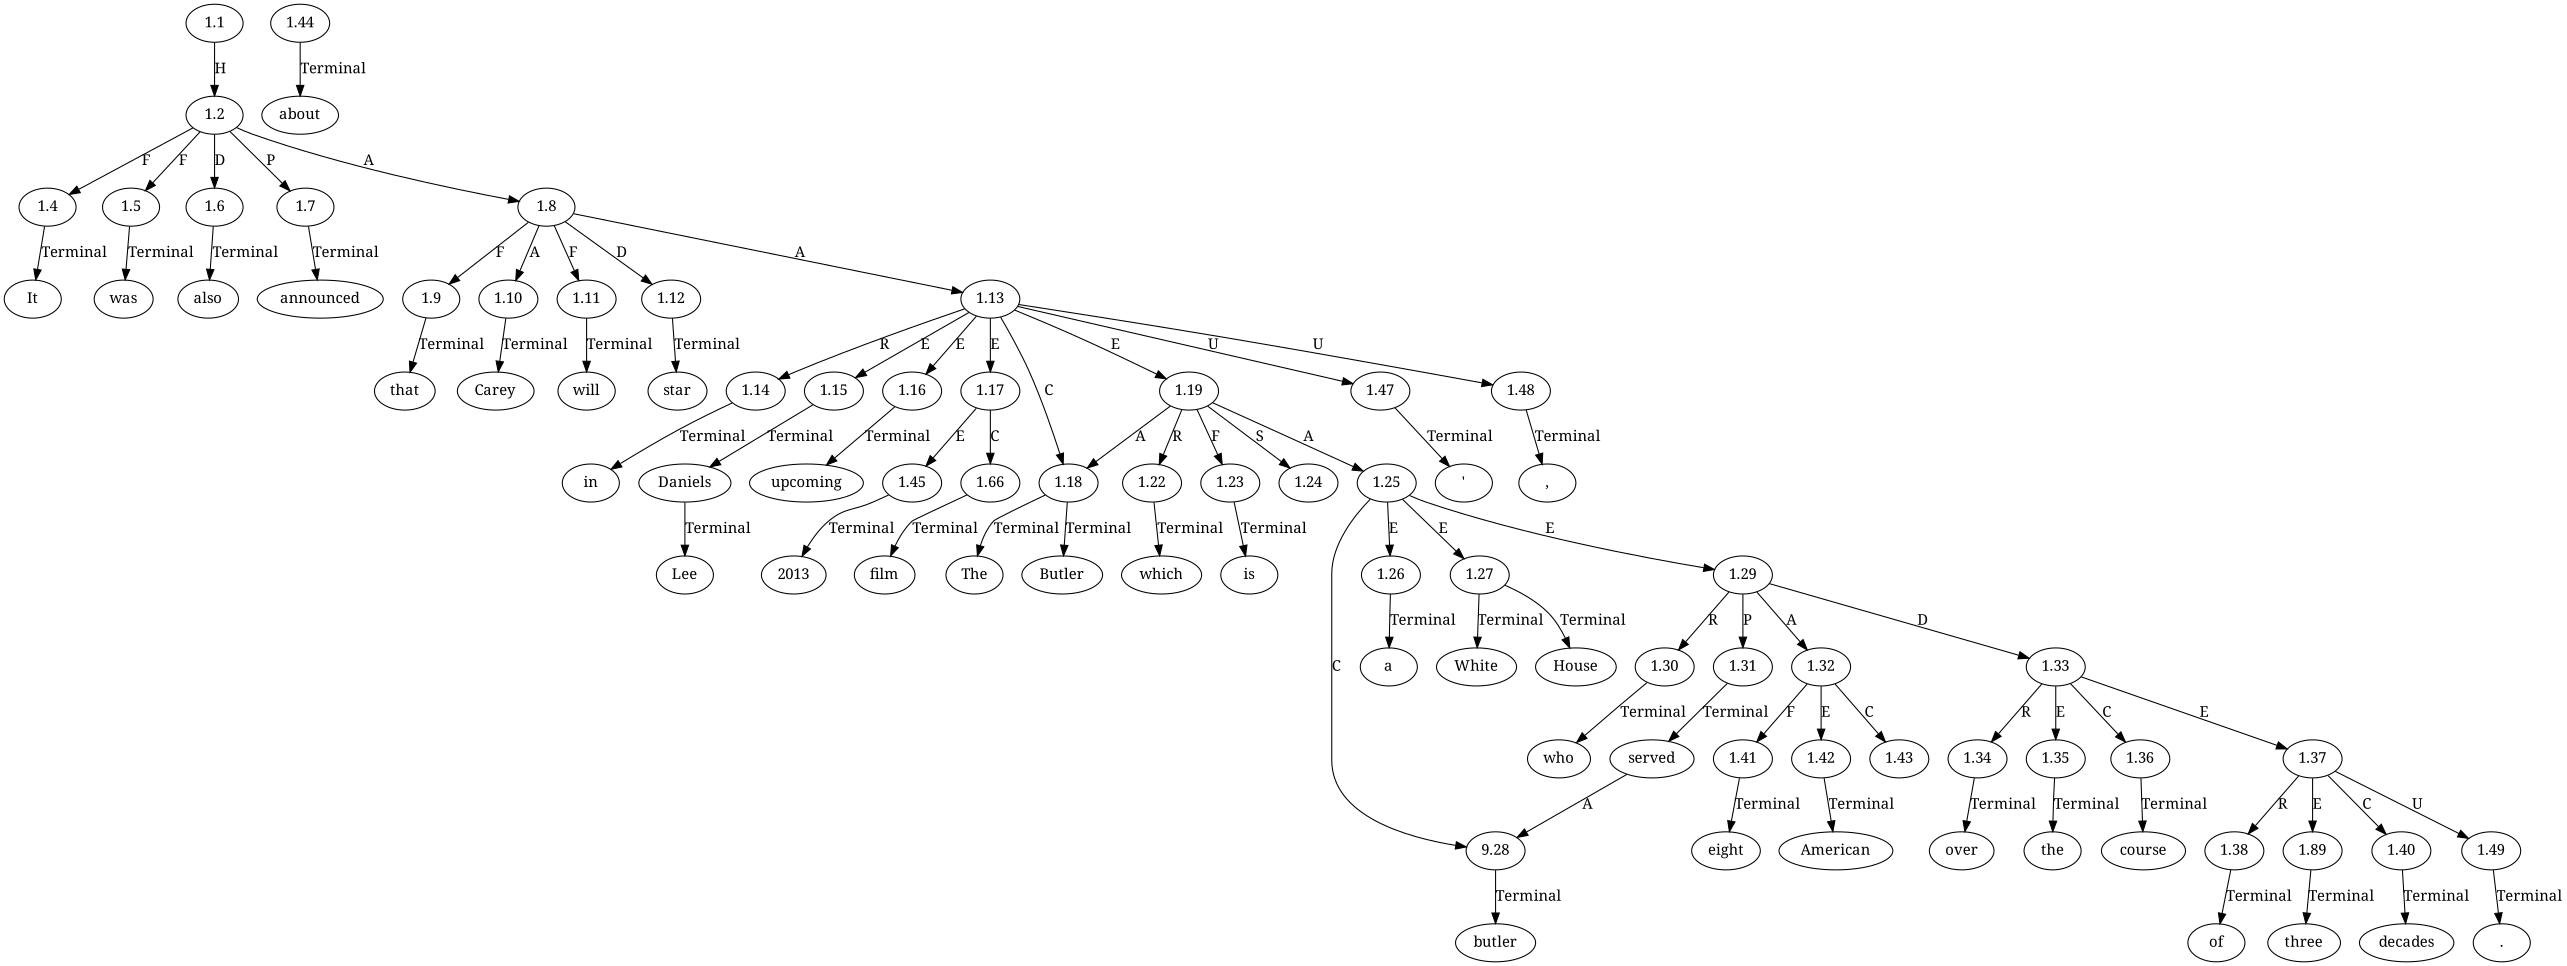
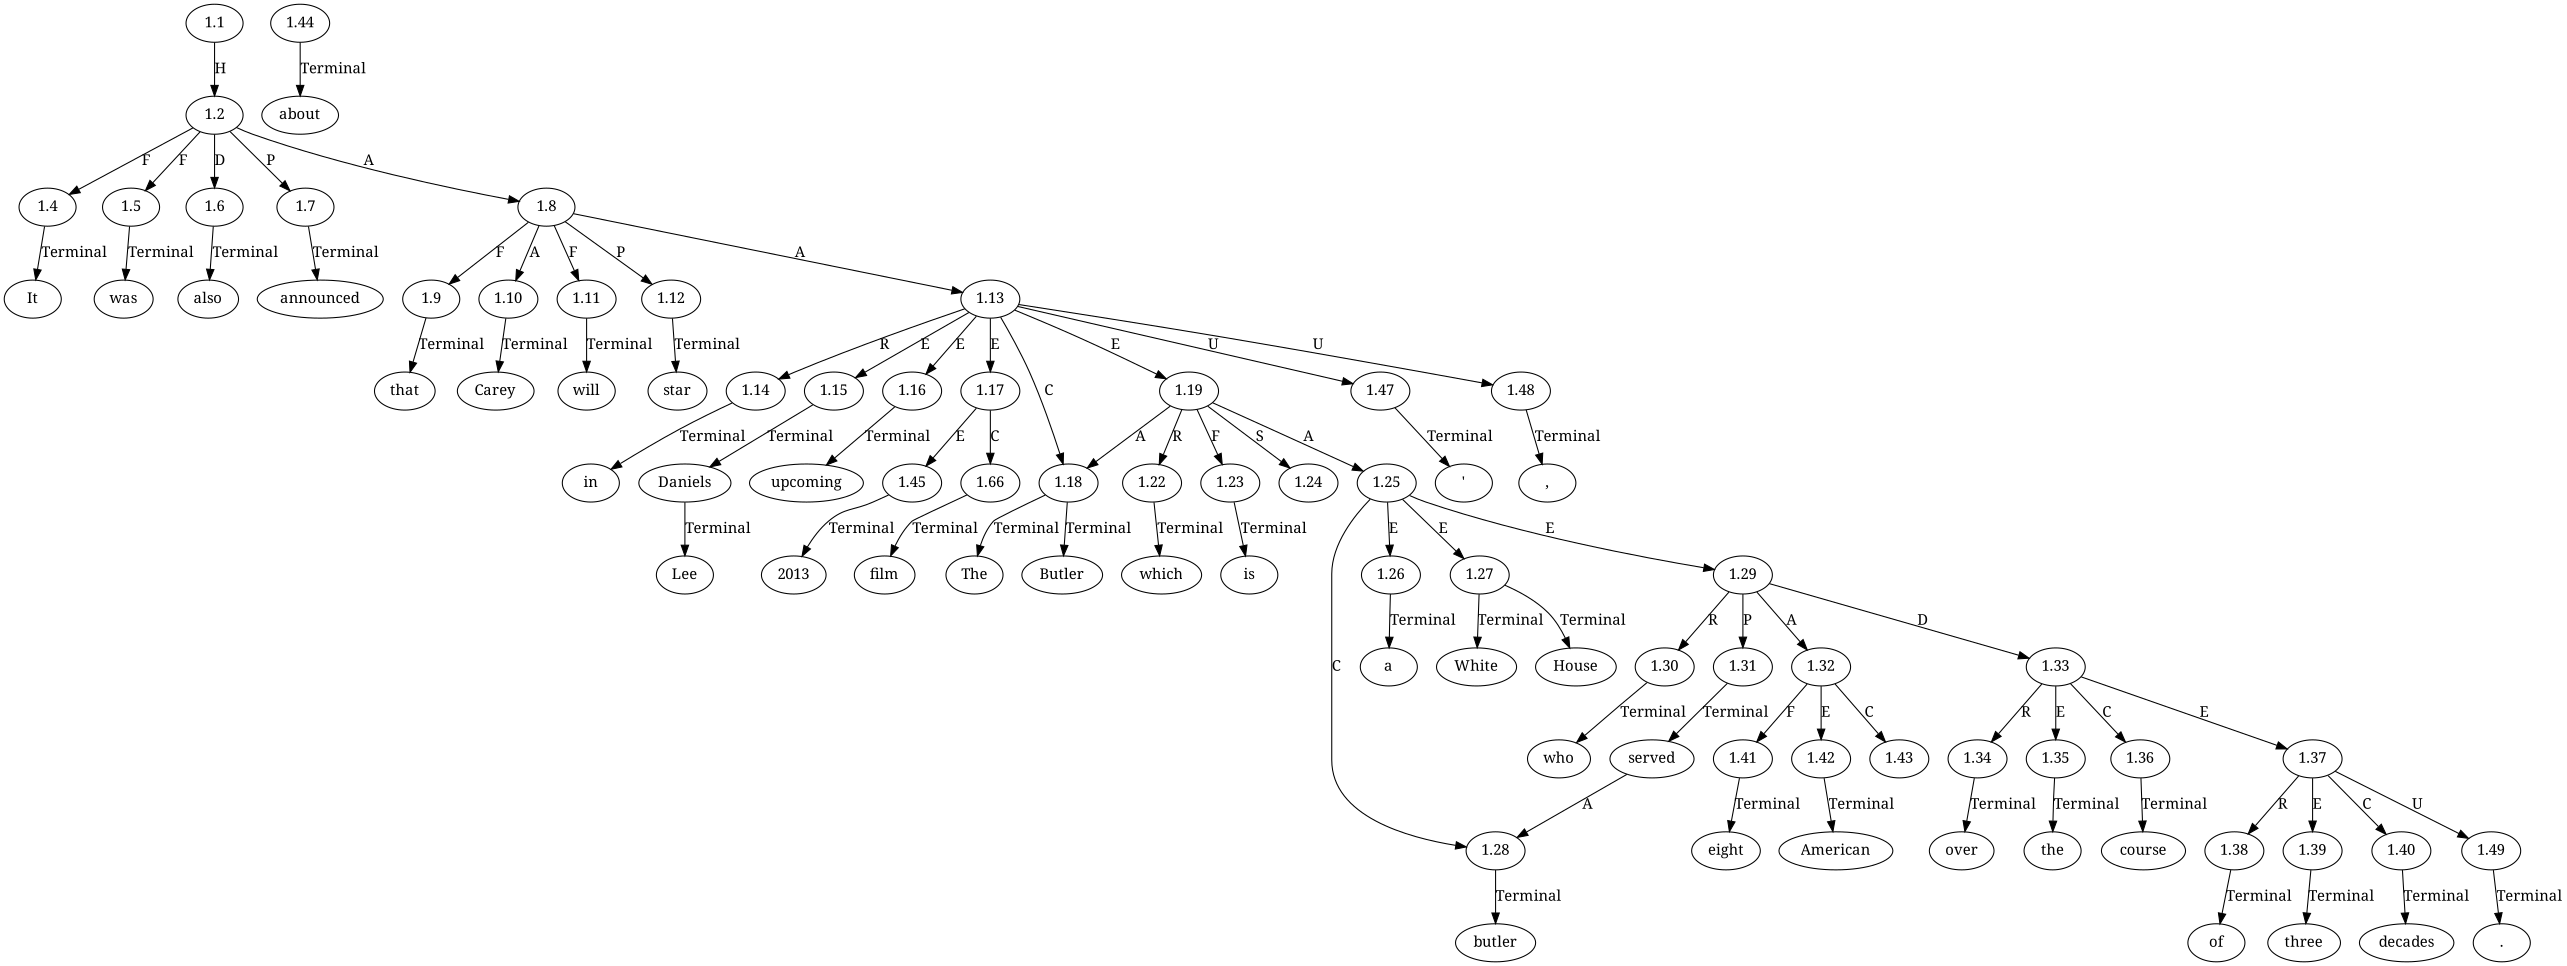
edge "1.8" -> "1.12": label "D" -> "P"
node "9.28": label "9.28" -> "1.28"
node "1.89": label "1.89" -> "1.39"
